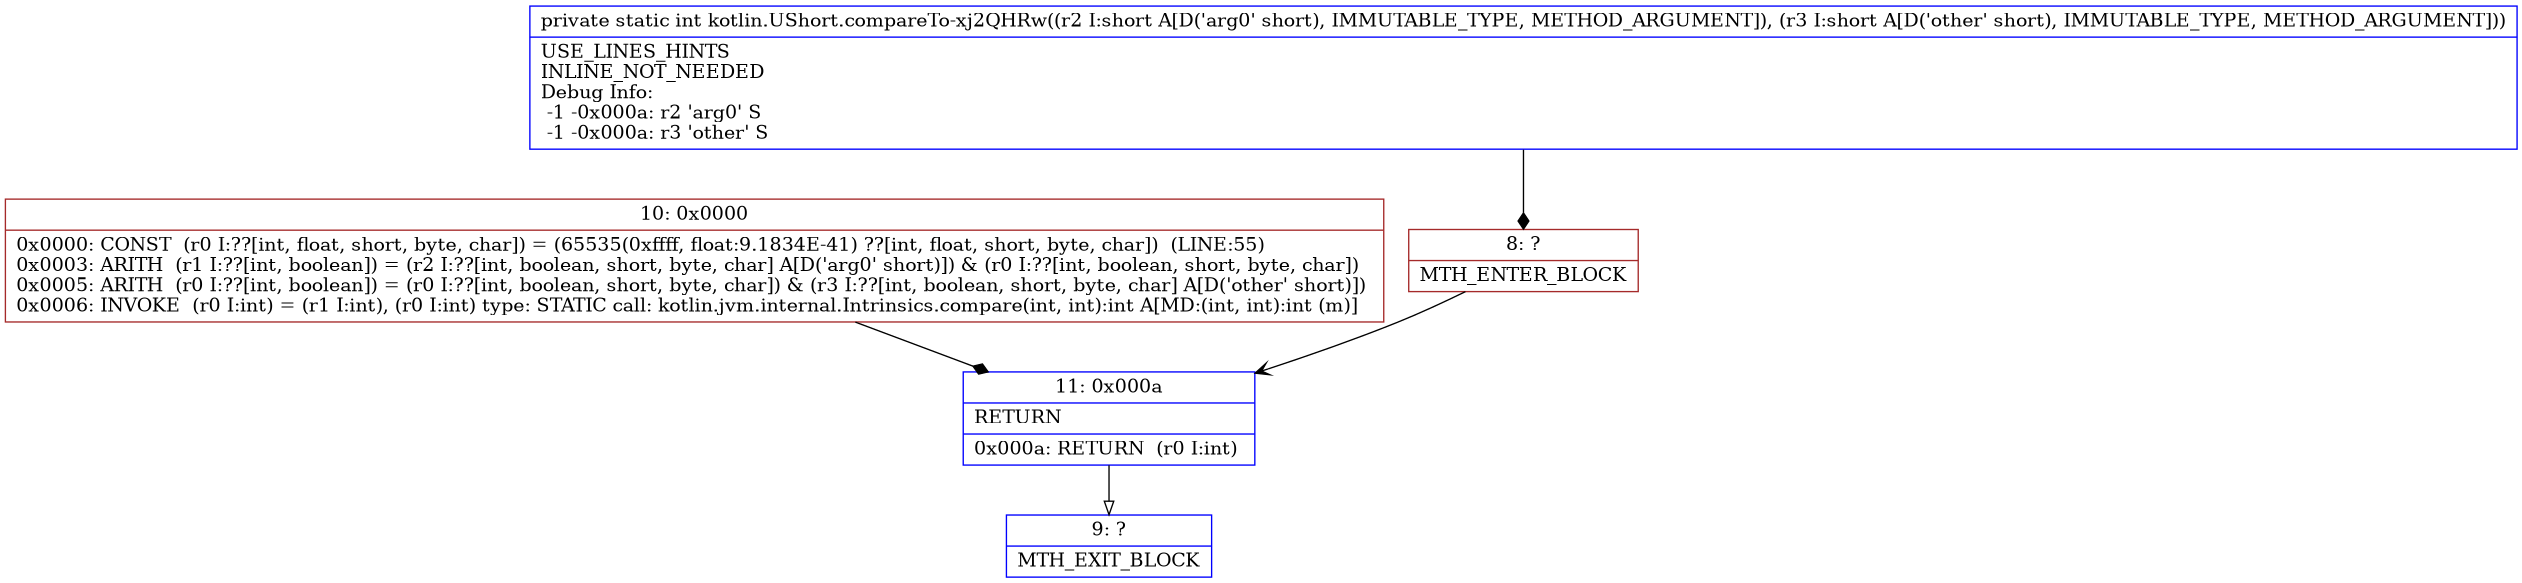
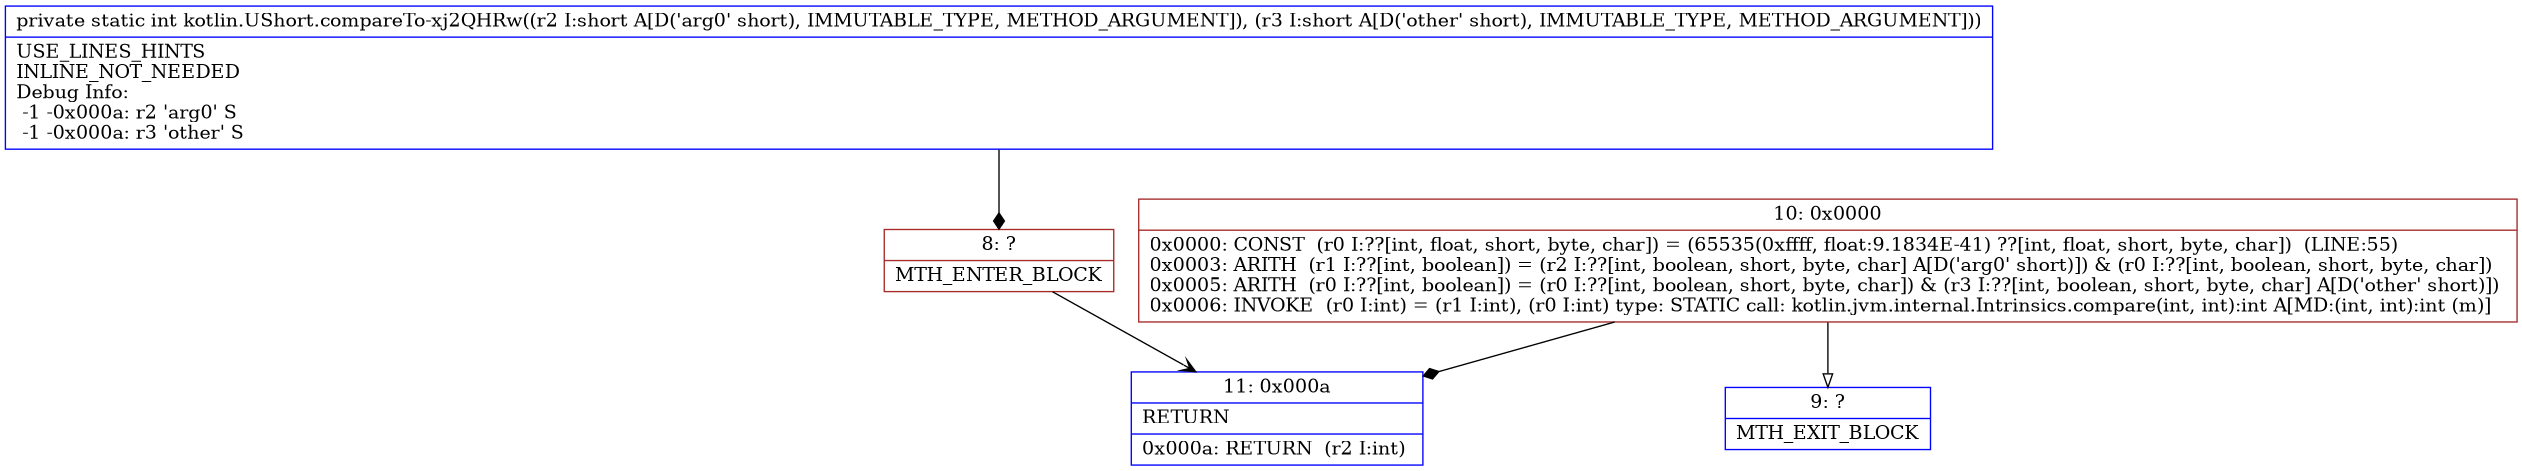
node "11: 0x000a": text "0x000a: RETURN  (r0 I:int)" -> "0x000a: RETURN  (r2 I:int)"
edge "11: 0x000a" -> "9: ?": now "10: 0x0000" -> "9: ?"
